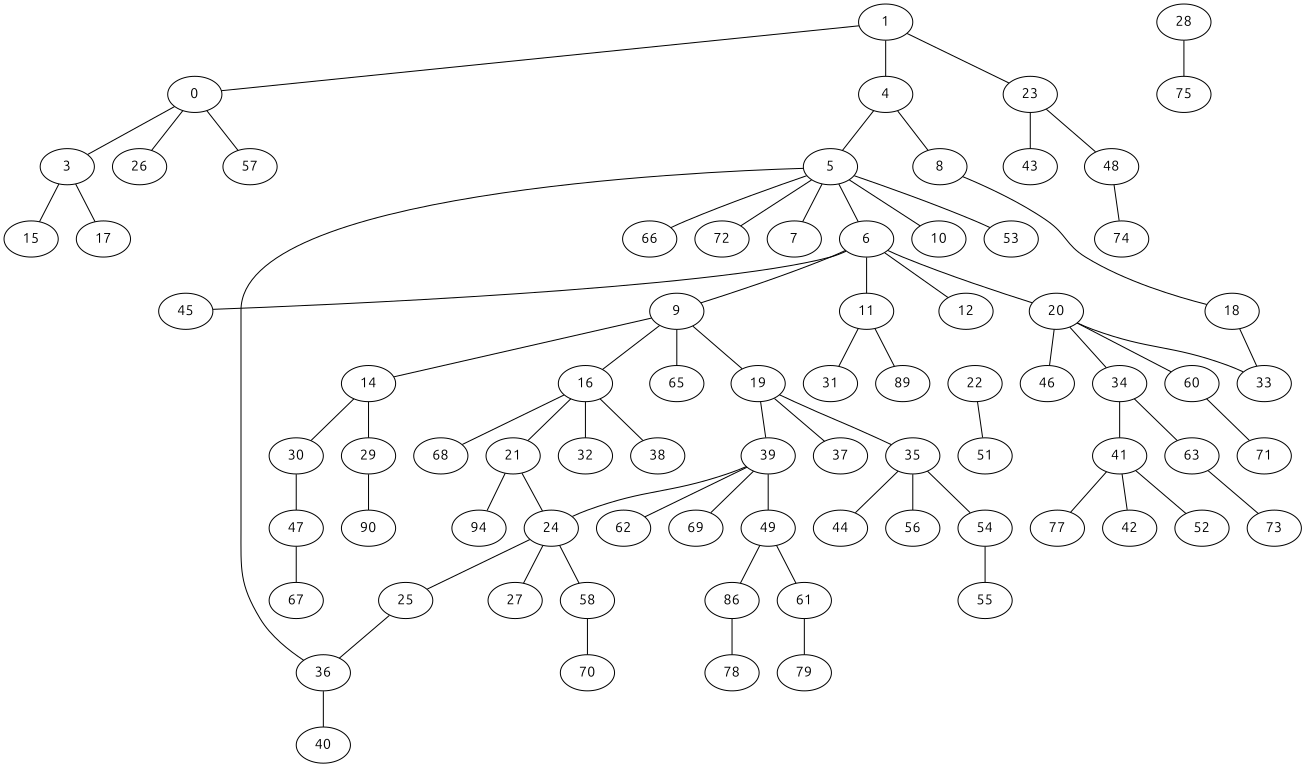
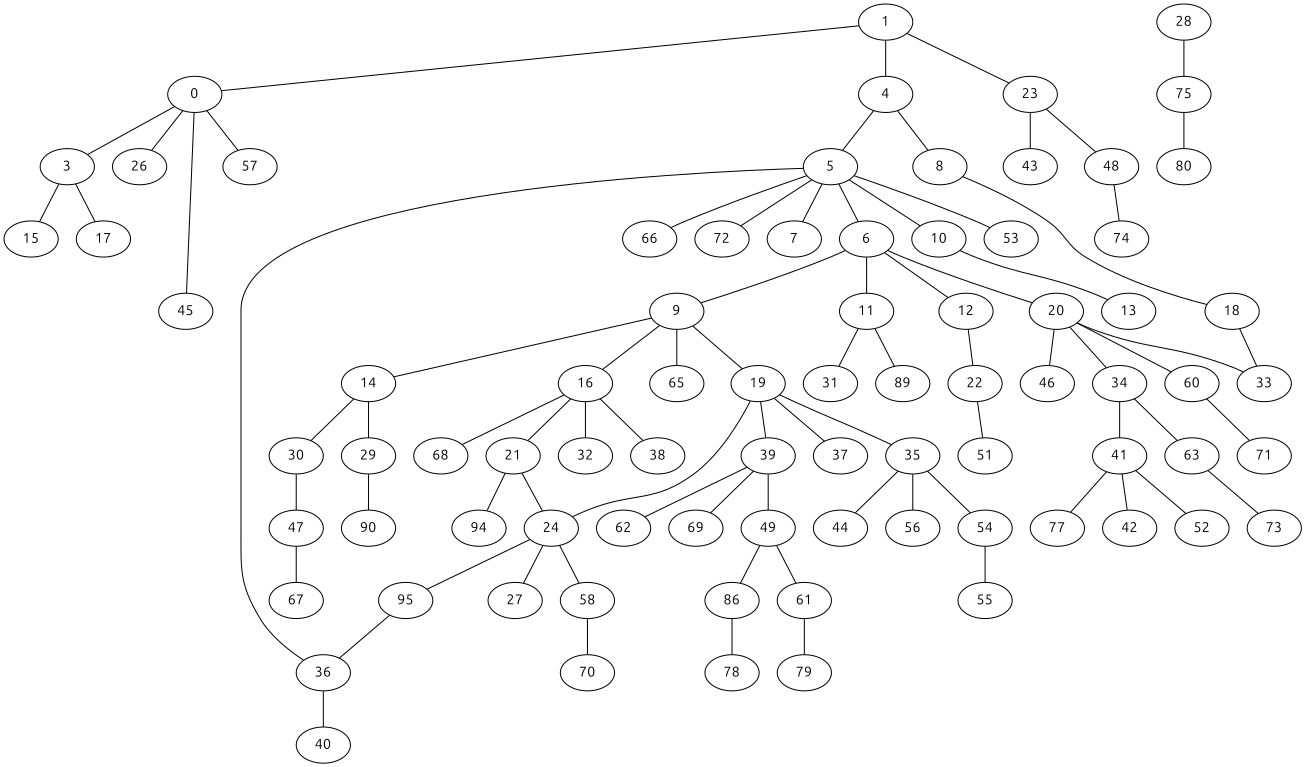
node "80": added
edge "6" -- "45": now "0" -- "45"
node "13": added
edge "12" -- "22": added
edge "39" -- "24": now "19" -- "24"
node "25": label "25" -> "95"
